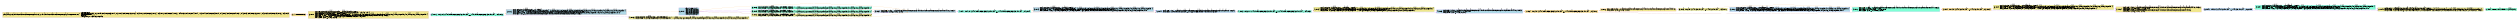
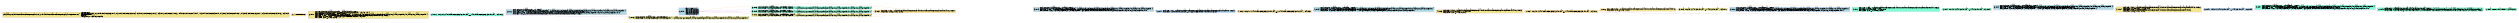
node "56: 0x007f": fillcolor khaki -> lightblue
node "48: 0x0054": fillcolor khaki -> lightblue
node "55: 0x007d": fillcolor khaki -> aquamarine
node "60: 0x009e": fillcolor khaki -> aquamarine
node "43: 0x003d": fillcolor lightblue -> khaki
node "44: 0x0041": removed
node "47: 0x0052": fillcolor aquamarine -> khaki
node "49: 0x005e": fillcolor lightblue -> khaki
